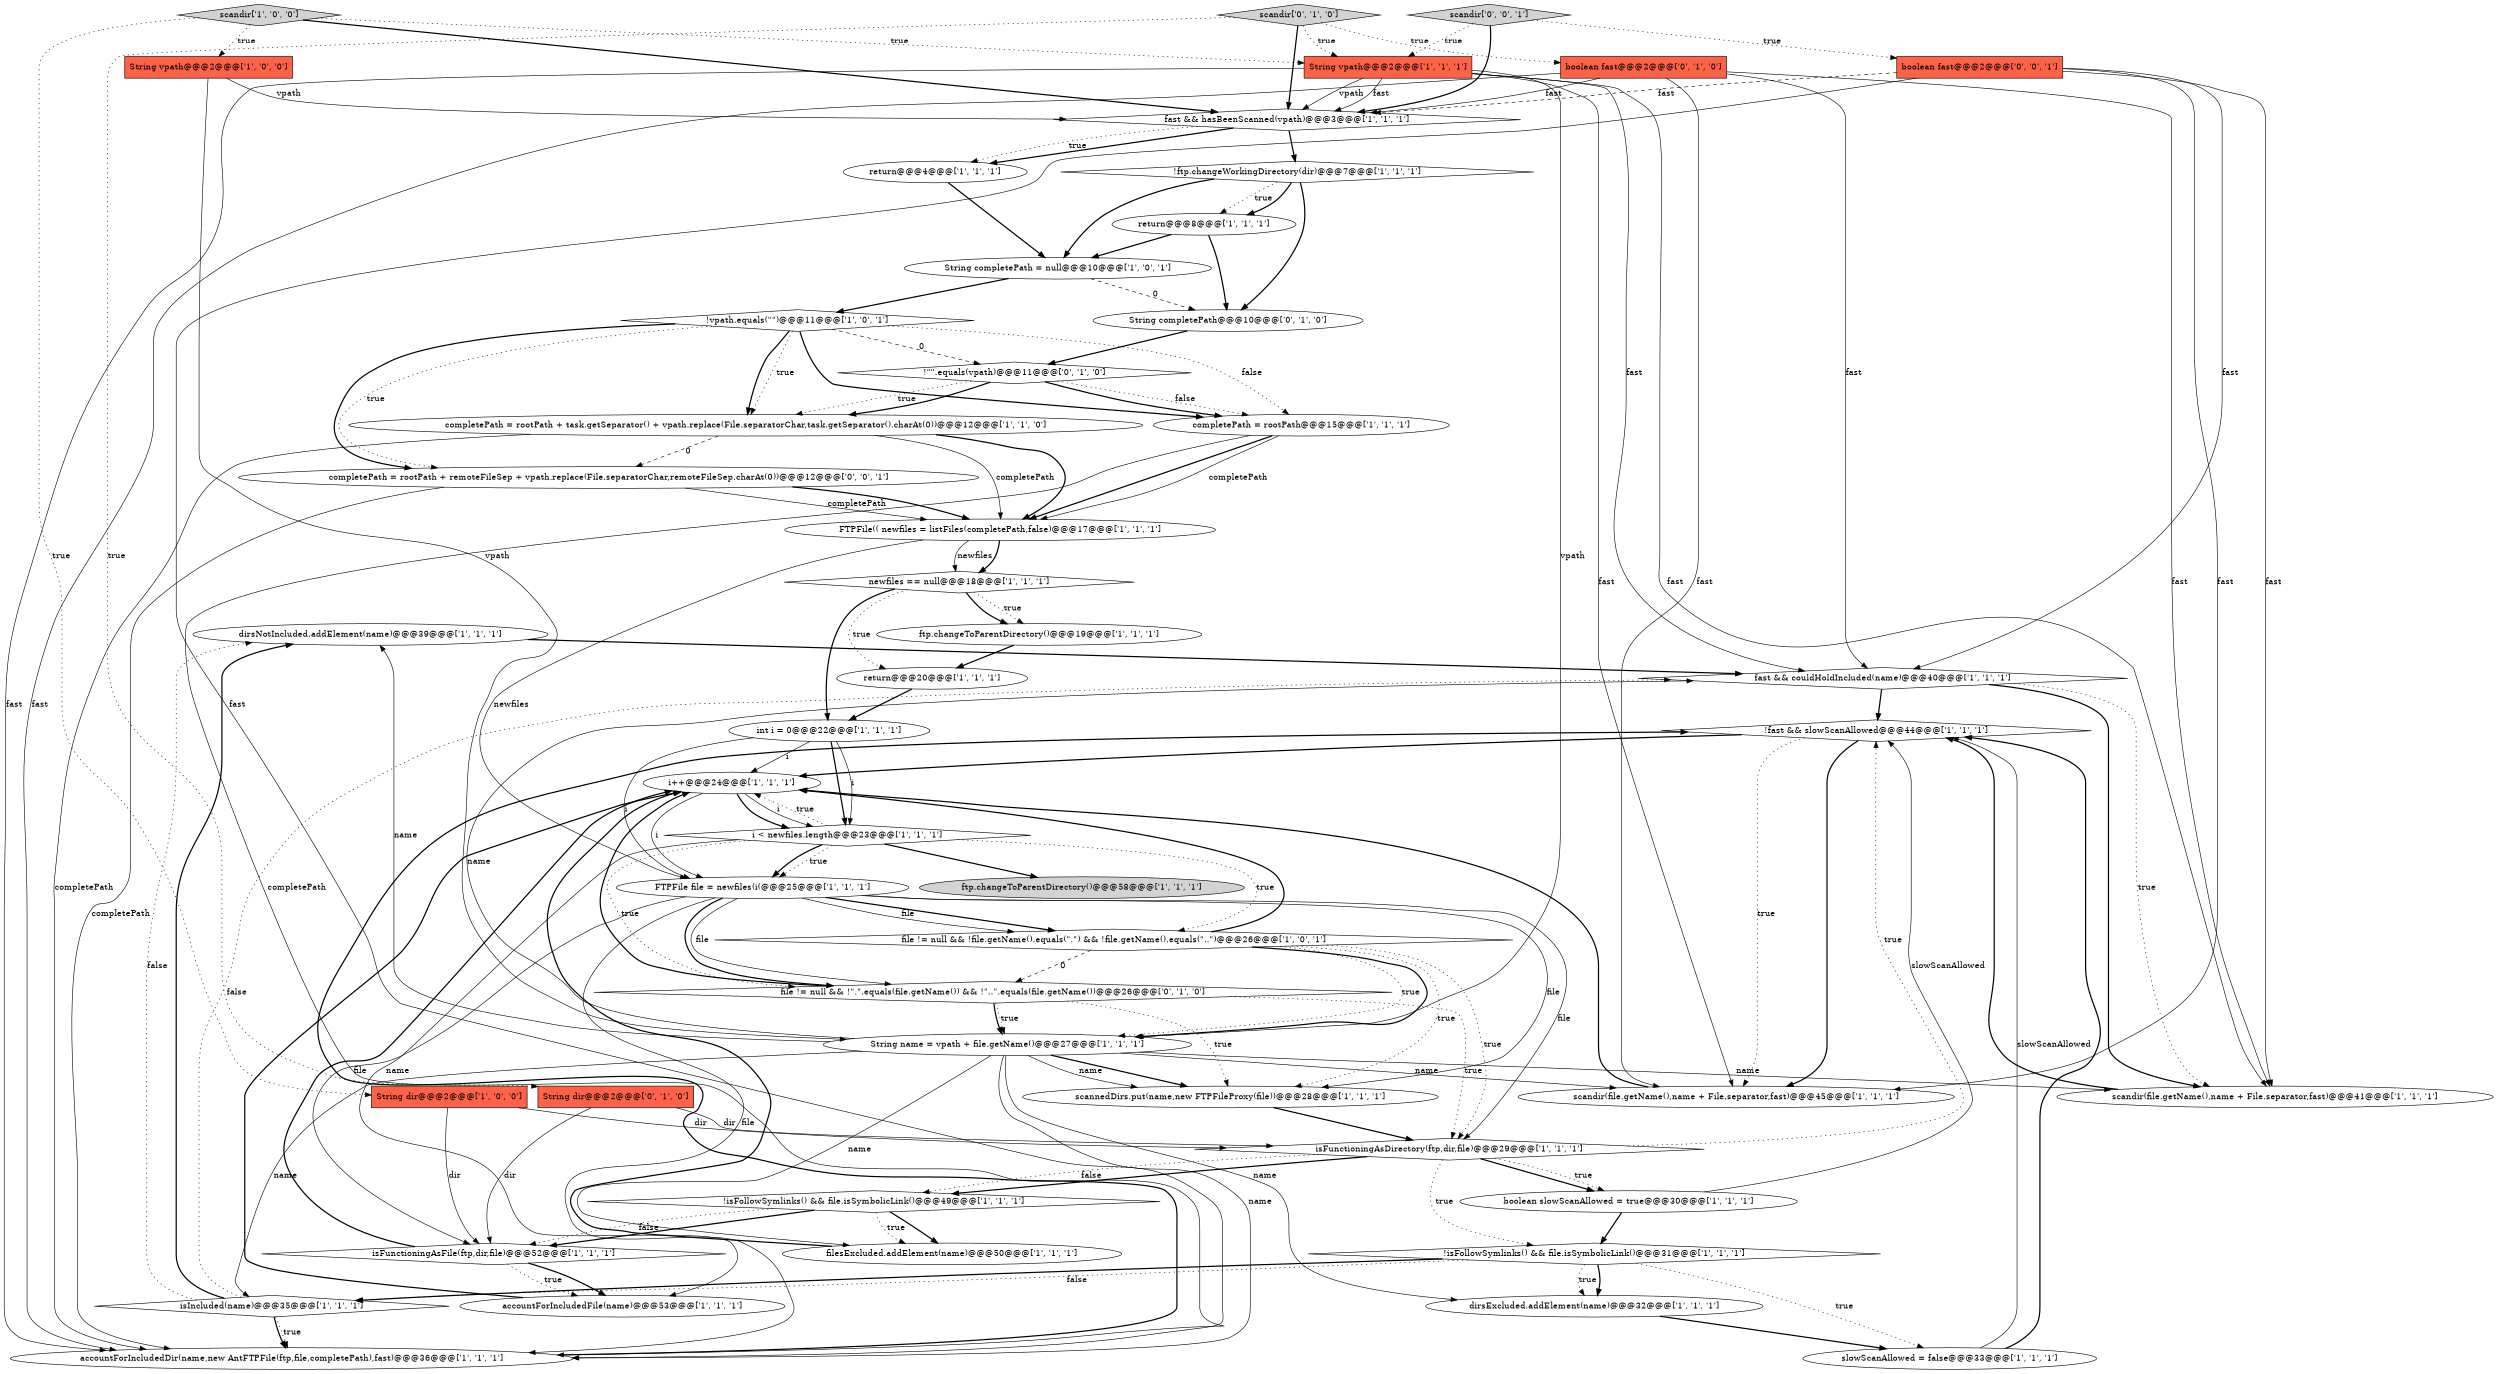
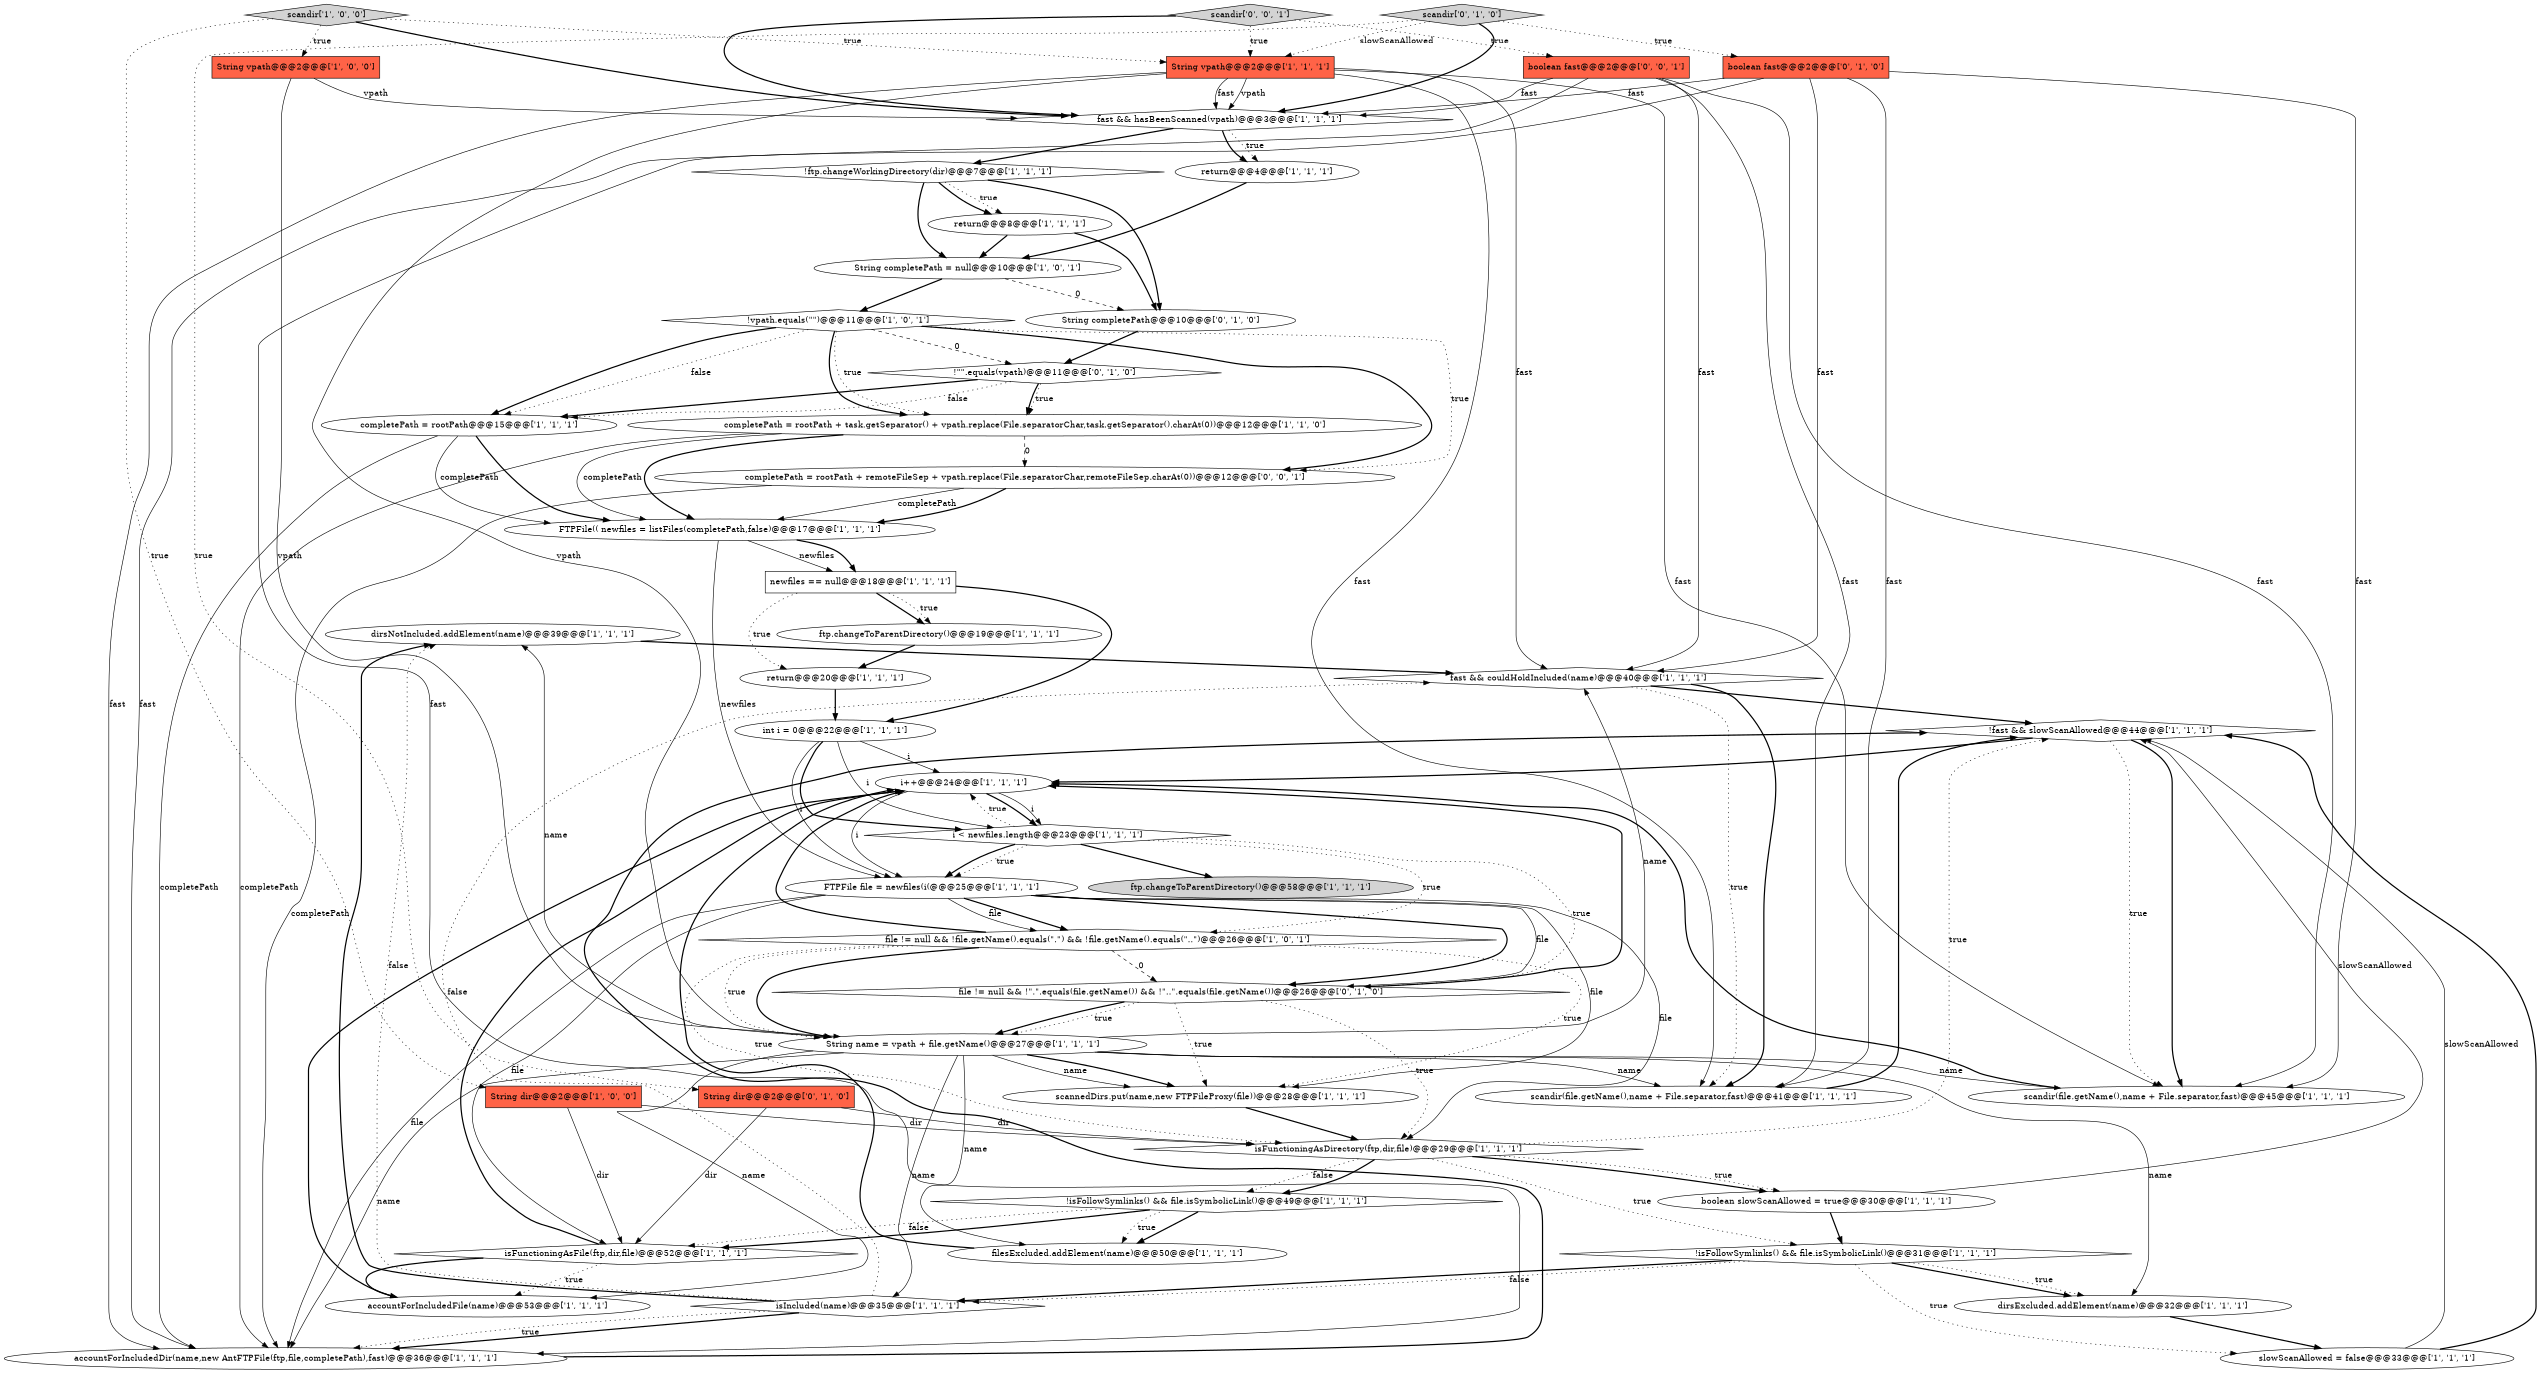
edge "scandir['0', '1', '0']" -> "String vpath@@@2@@@['1', '1', '1']": label "true" -> "slowScanAllowed"
edge "boolean fast@@@2@@@['0', '0', '1']" -> "fast && hasBeenScanned(vpath)@@@3@@@['1', '1', '1']": style dashed -> solid
node "newfiles == null@@@18@@@['1', '1', '1']": shape diamond -> box
edge "i < newfiles.length@@@23@@@['1', '1', '1']" -> "accountForIncludedFile(name)@@@53@@@['1', '1', '1']": now "String name = vpath + file.getName()@@@27@@@['1', '1', '1']" -> "accountForIncludedFile(name)@@@53@@@['1', '1', '1']"
